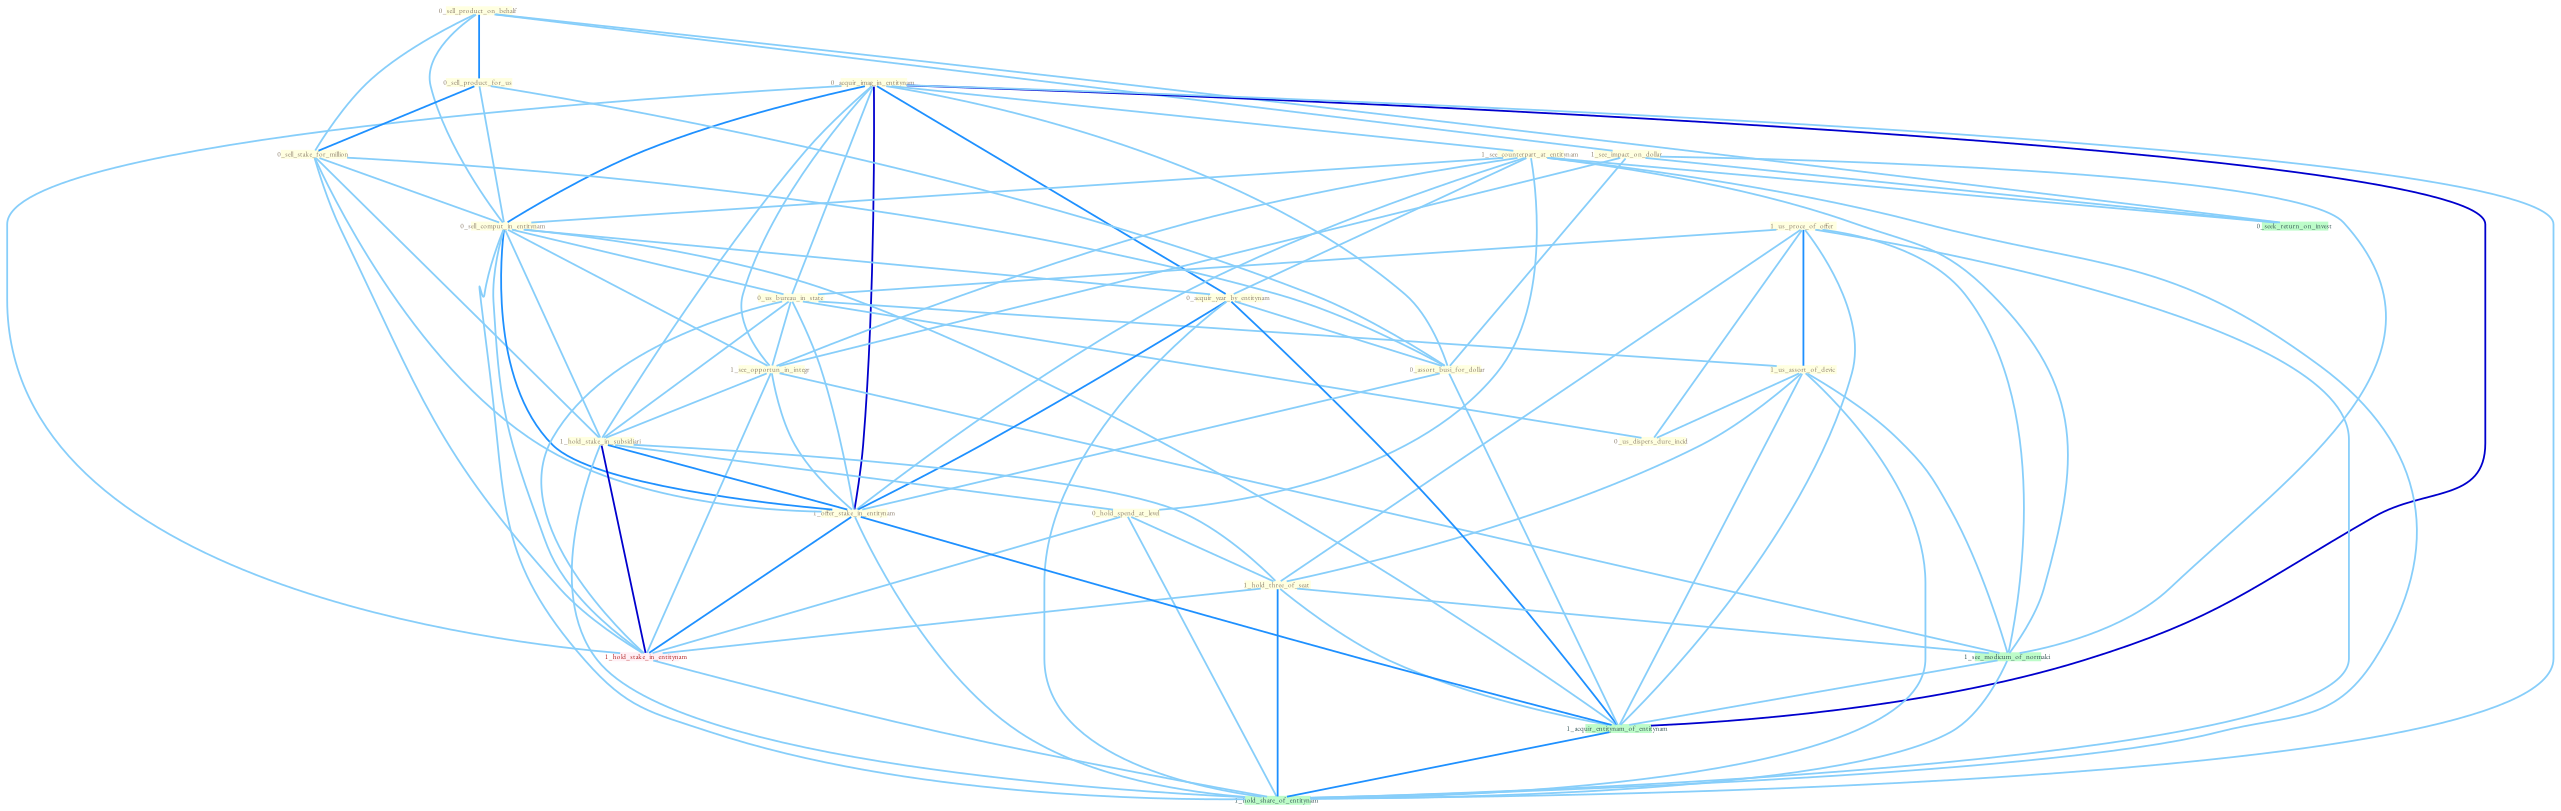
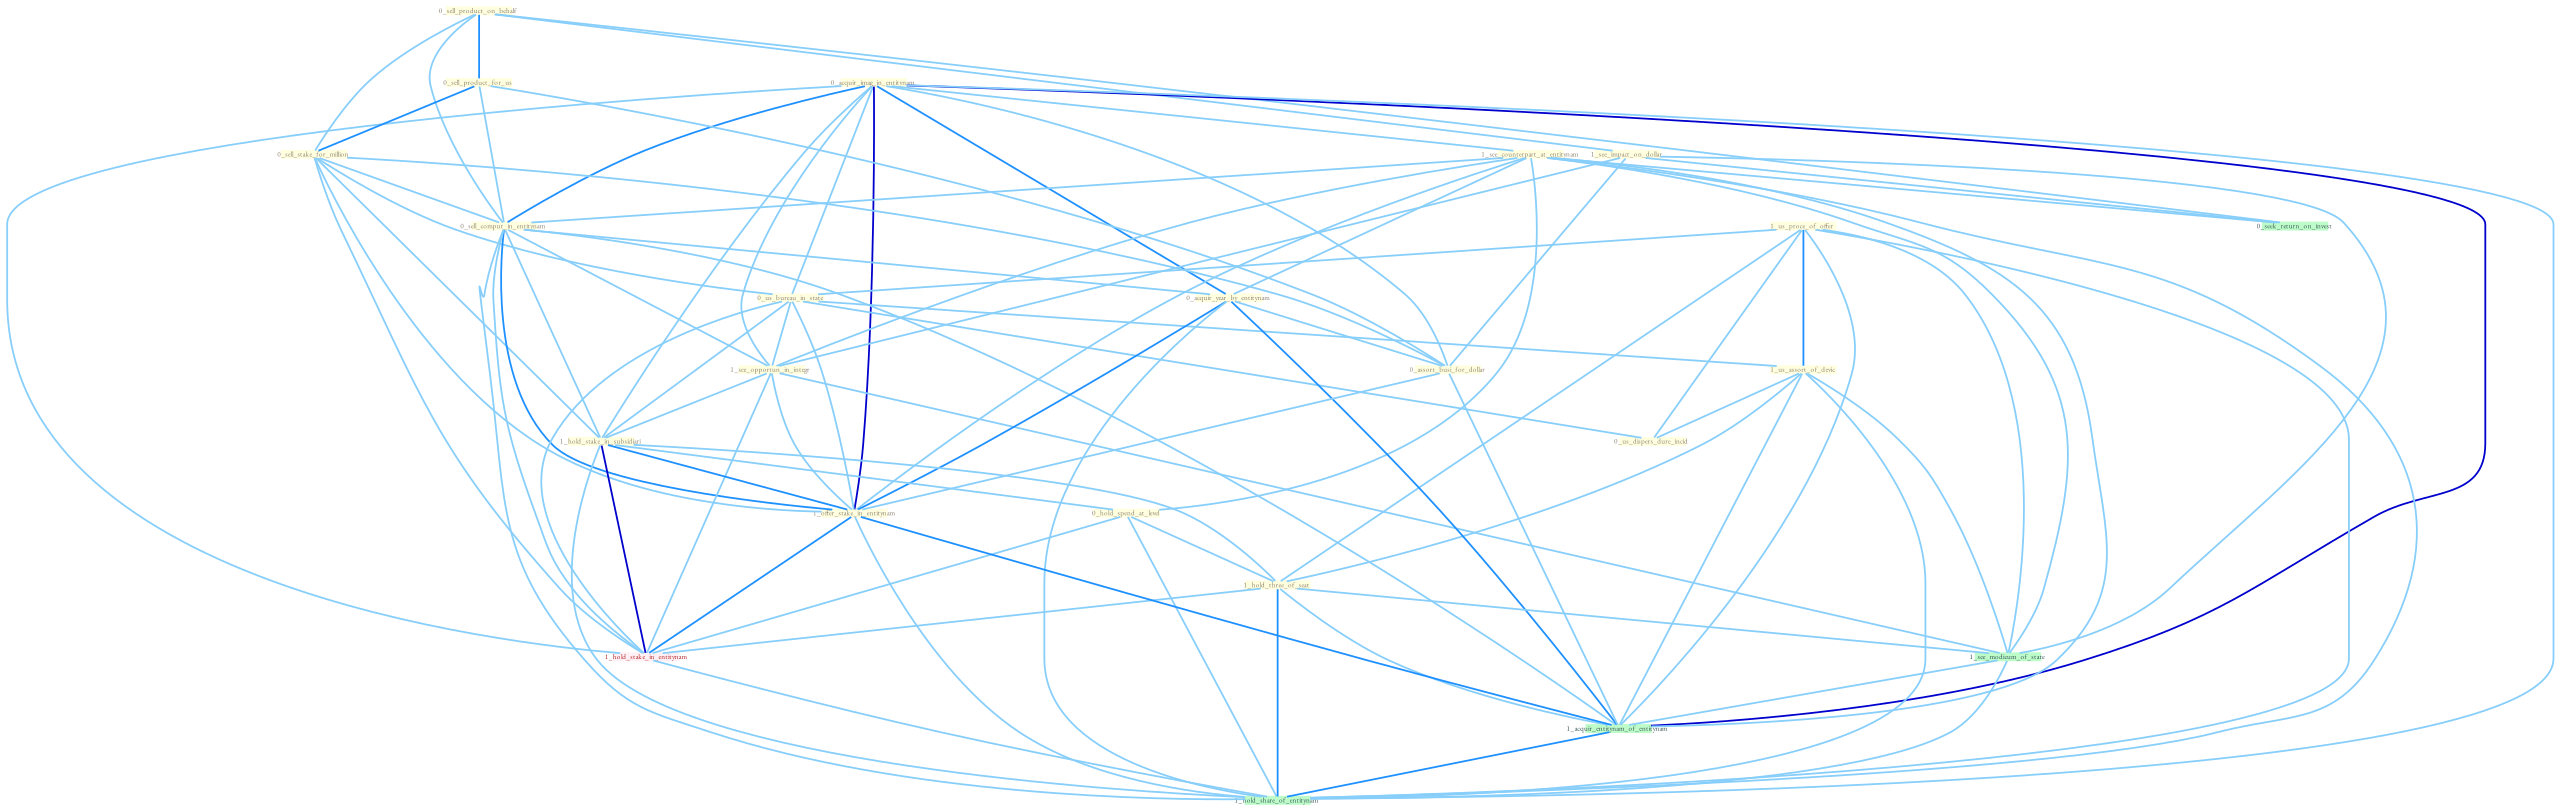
edge "0_sell_comput_in_entitynam" -- "0_us_bureau_in_state": now "0_sell_stake_for_million" -- "0_us_bureau_in_state"
edge "1_see_counterpart_at_entitynam" -- "1_acquir_entitynam_of_entitynam": added
node "1_see_modicum_of_normalci": label "1_see_modicum_of_normalci" -> "1_see_modicum_of_state"
